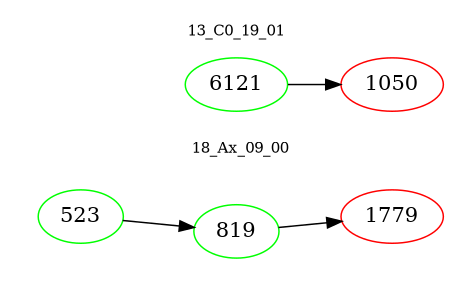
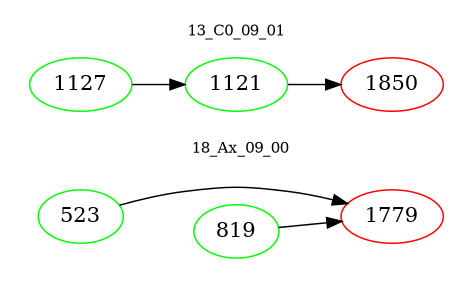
cluster "13_C0_19_01": label "13_C0_19_01" -> "13_C0_09_01"
node "1127": added
node "6121": label "6121" -> "1121"
node "1050": label "1050" -> "1850"
edge "523" -> "819": now "523" -> "1779"
